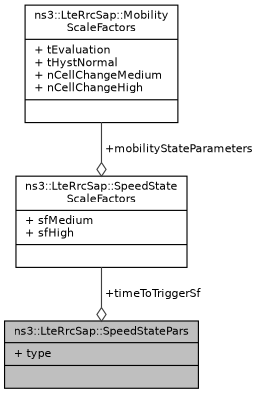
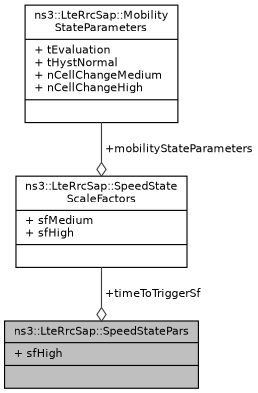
node "ns3::LteRrcSap::Mobility": text "ScaleFactors" -> "StateParameters"
node "ns3::LteRrcSap::SpeedStatePars": text "+ type" -> "+ sfHigh"
